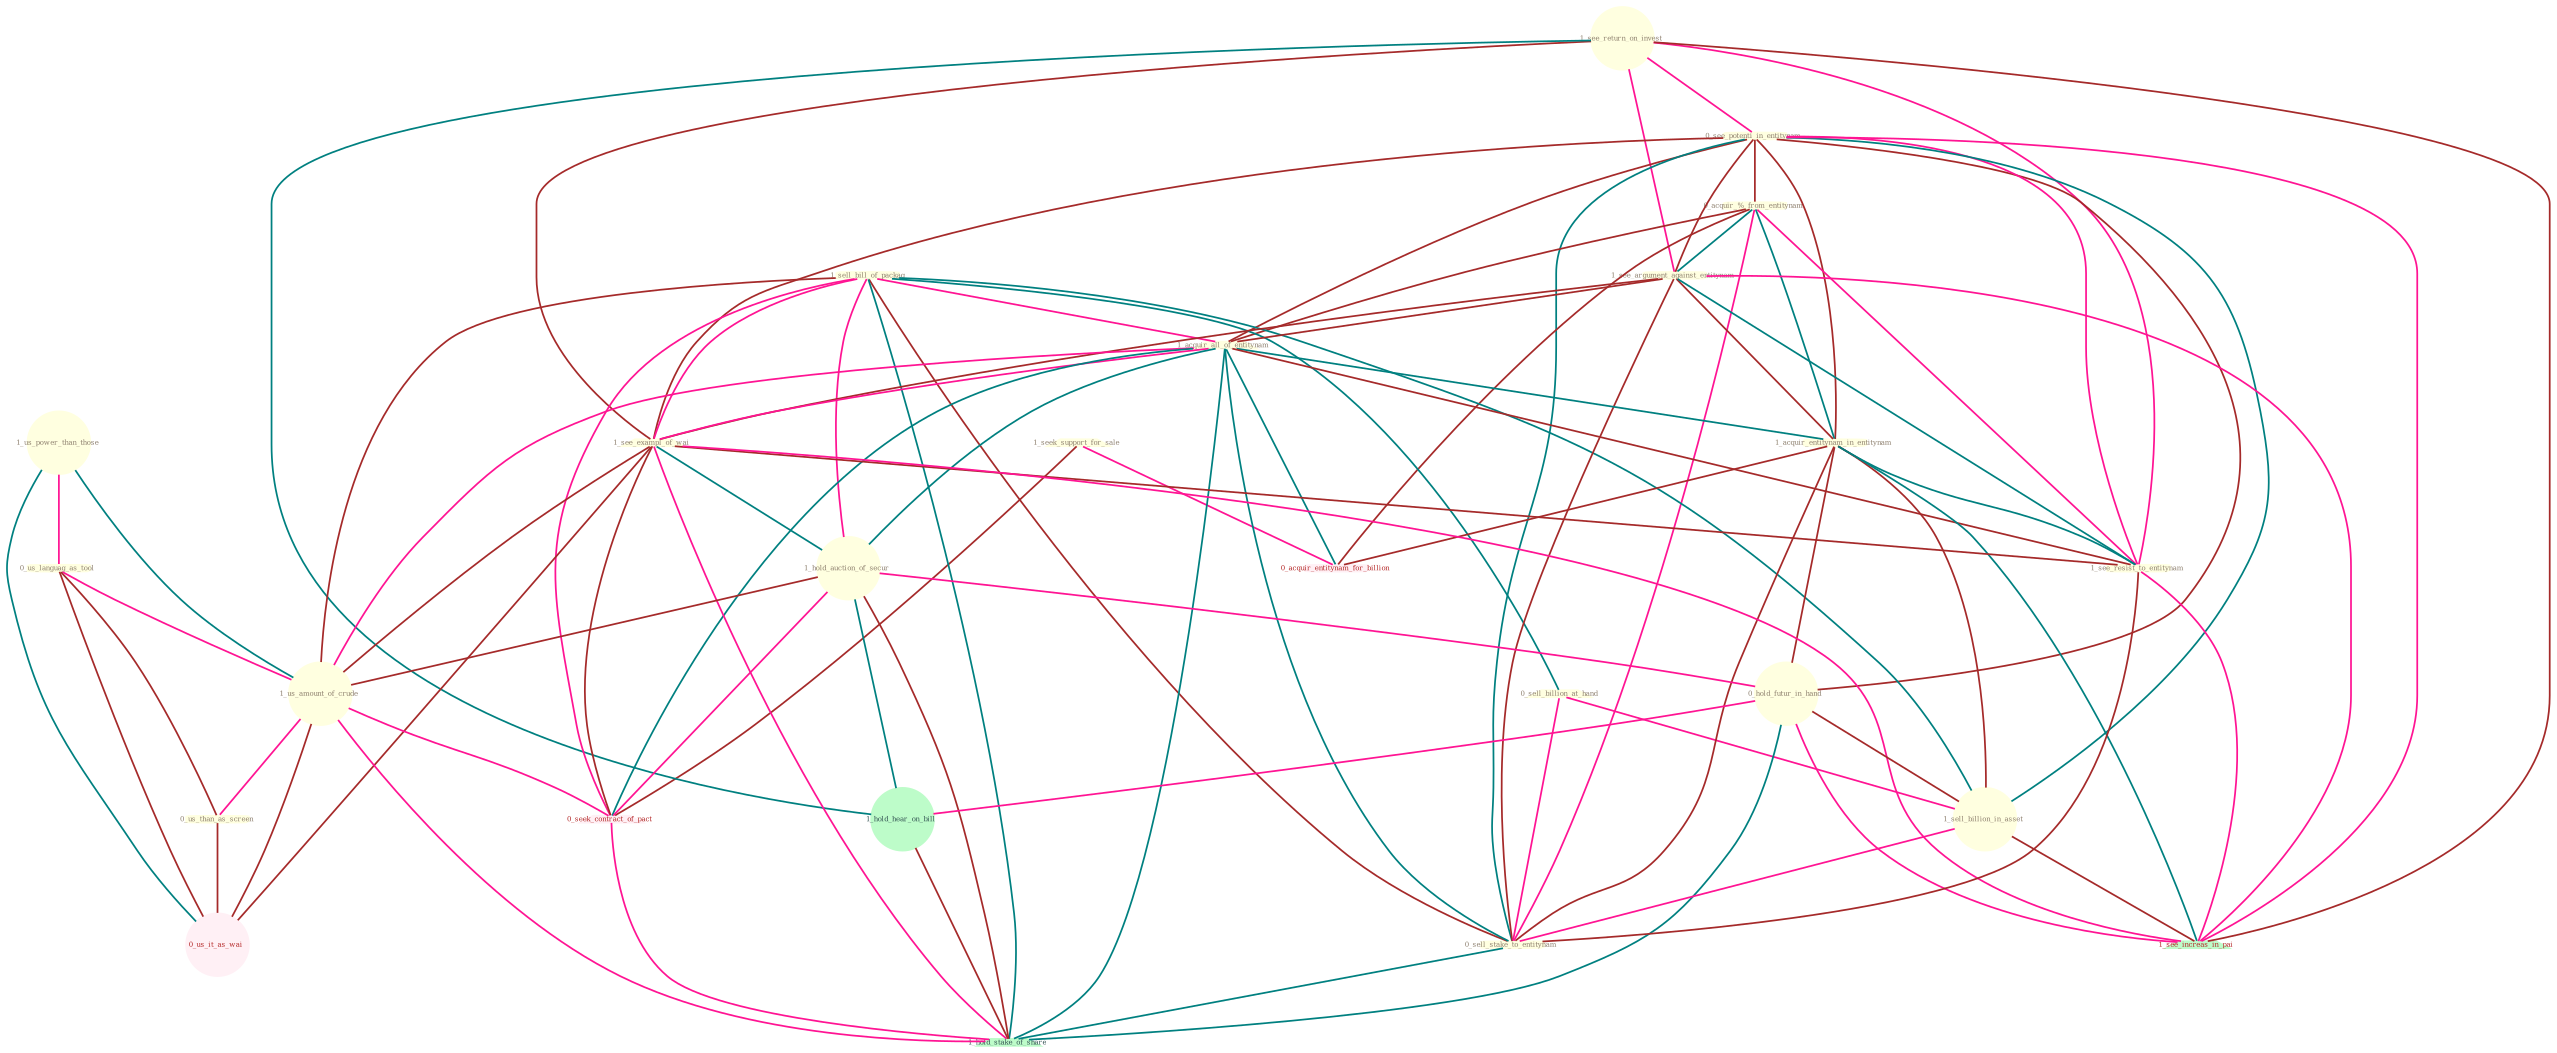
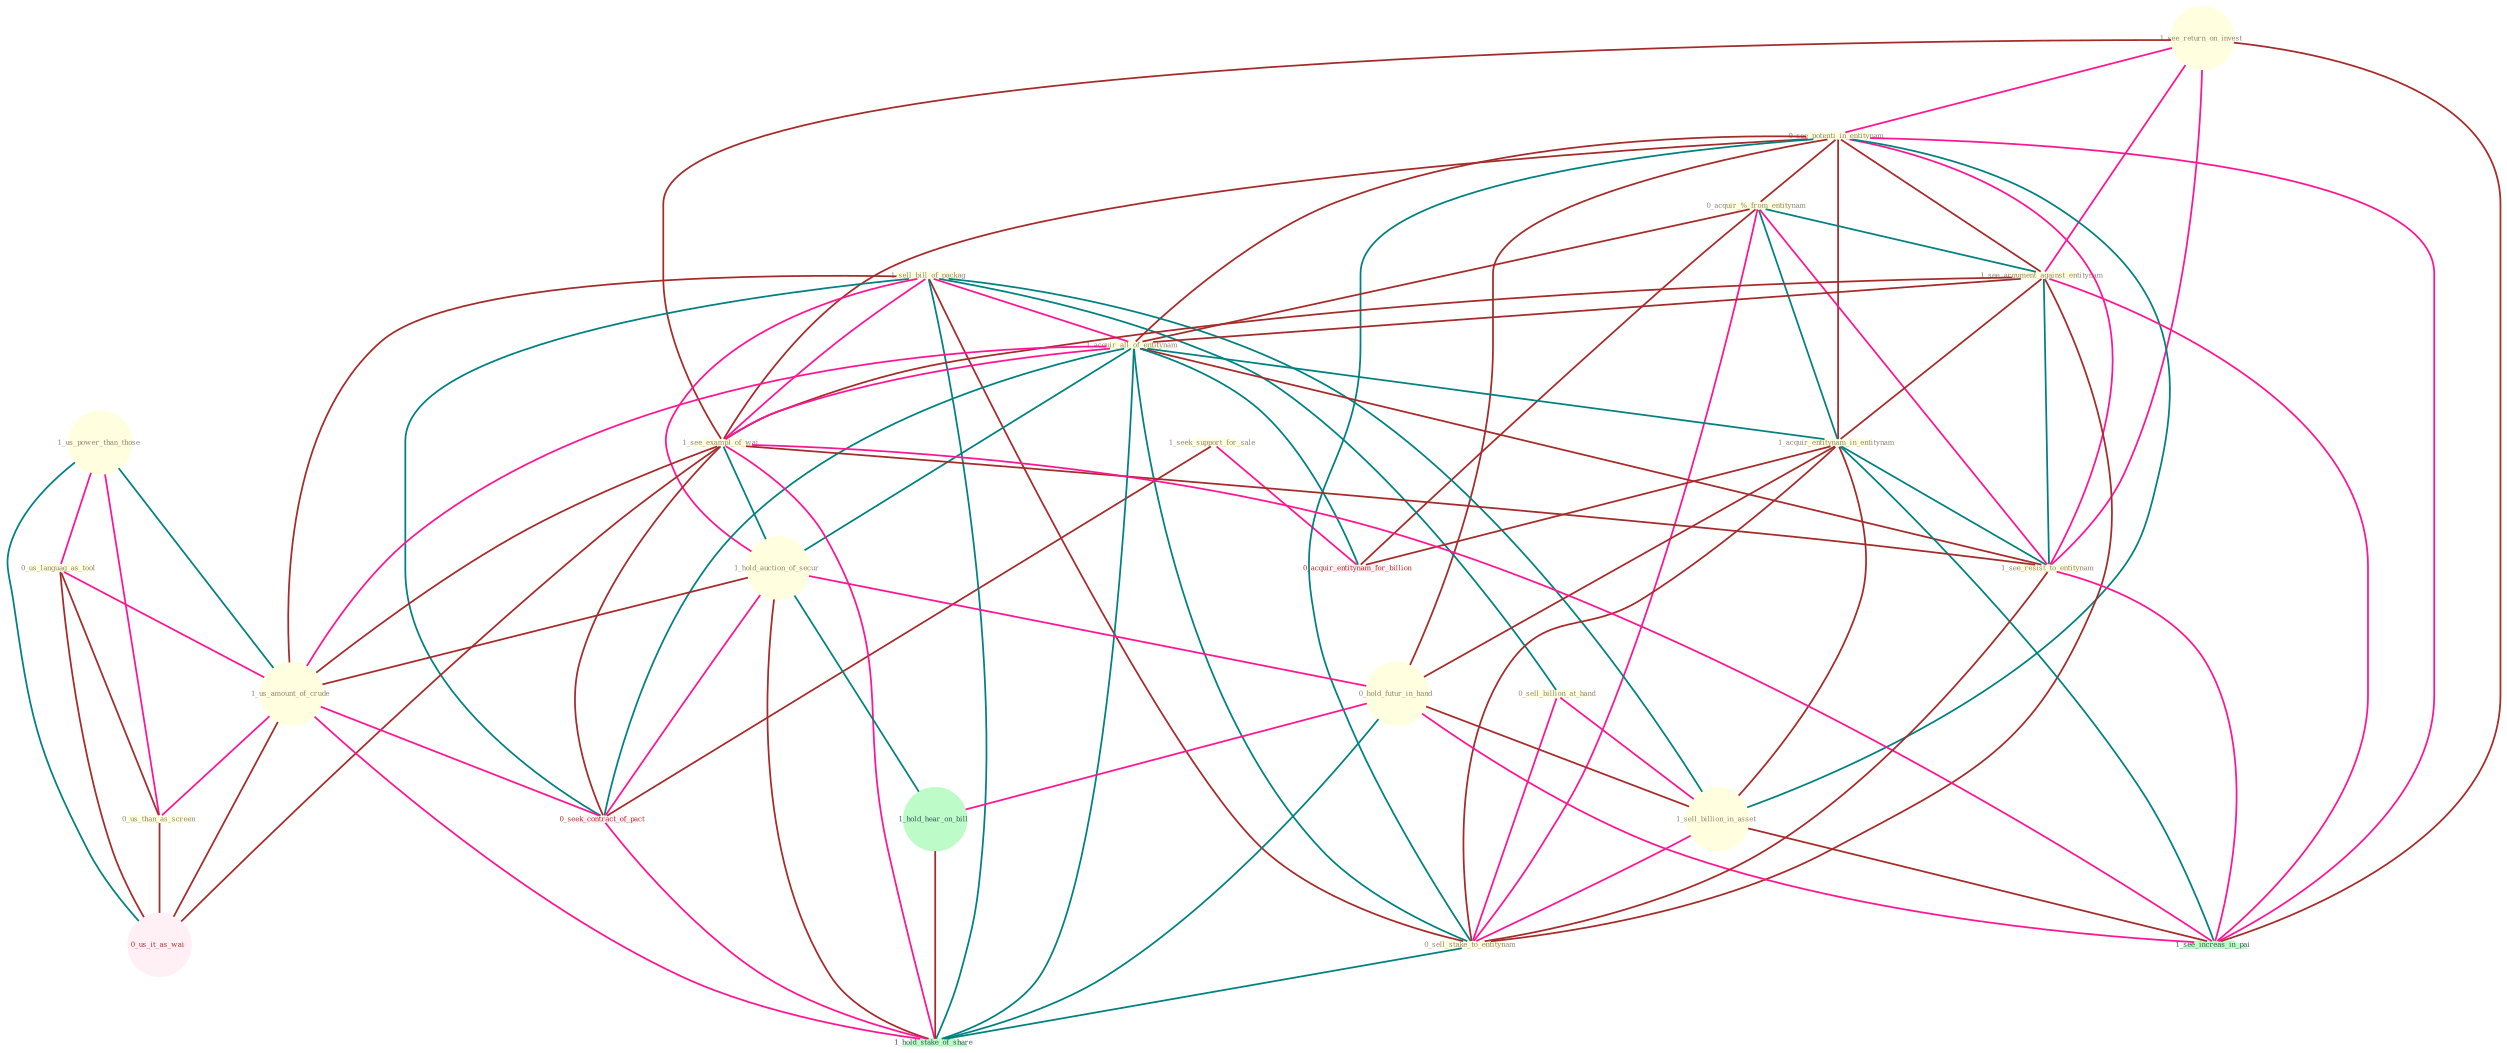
edge "1_see_return_on_invest" -- "1_hold_hear_on_bill": removed
edge "1_sell_bill_of_packag" -- "0_seek_contract_of_pact": color deeppink -> teal
edge "1_us_power_than_those" -- "0_us_than_as_screen": added
node "1_see_increas_in_pai": fontcolor #b22222 -> #2f4f4f
